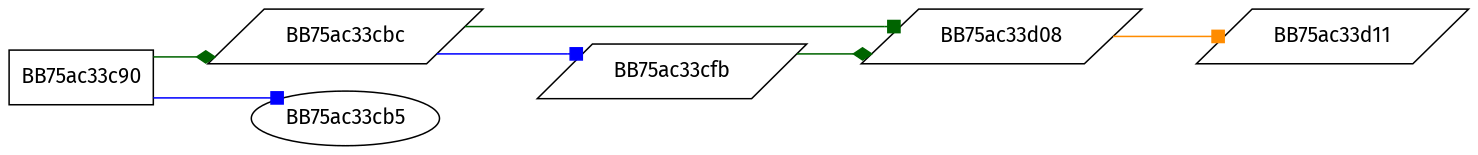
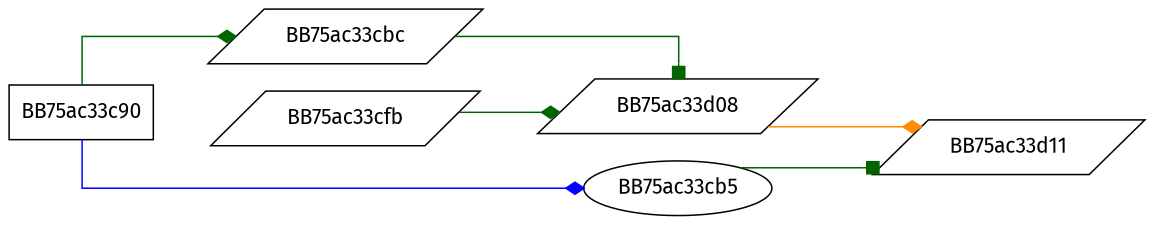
edge "BB75ac33d08" -> "BB75ac33d11": arrowhead box -> diamond
edge "BB75ac33cbc" -> "BB75ac33cfb": removed
edge "BB75ac33c90" -> "BB75ac33cb5": arrowhead box -> diamond
edge "BB75ac33cb5" -> "BB75ac33d11": added
